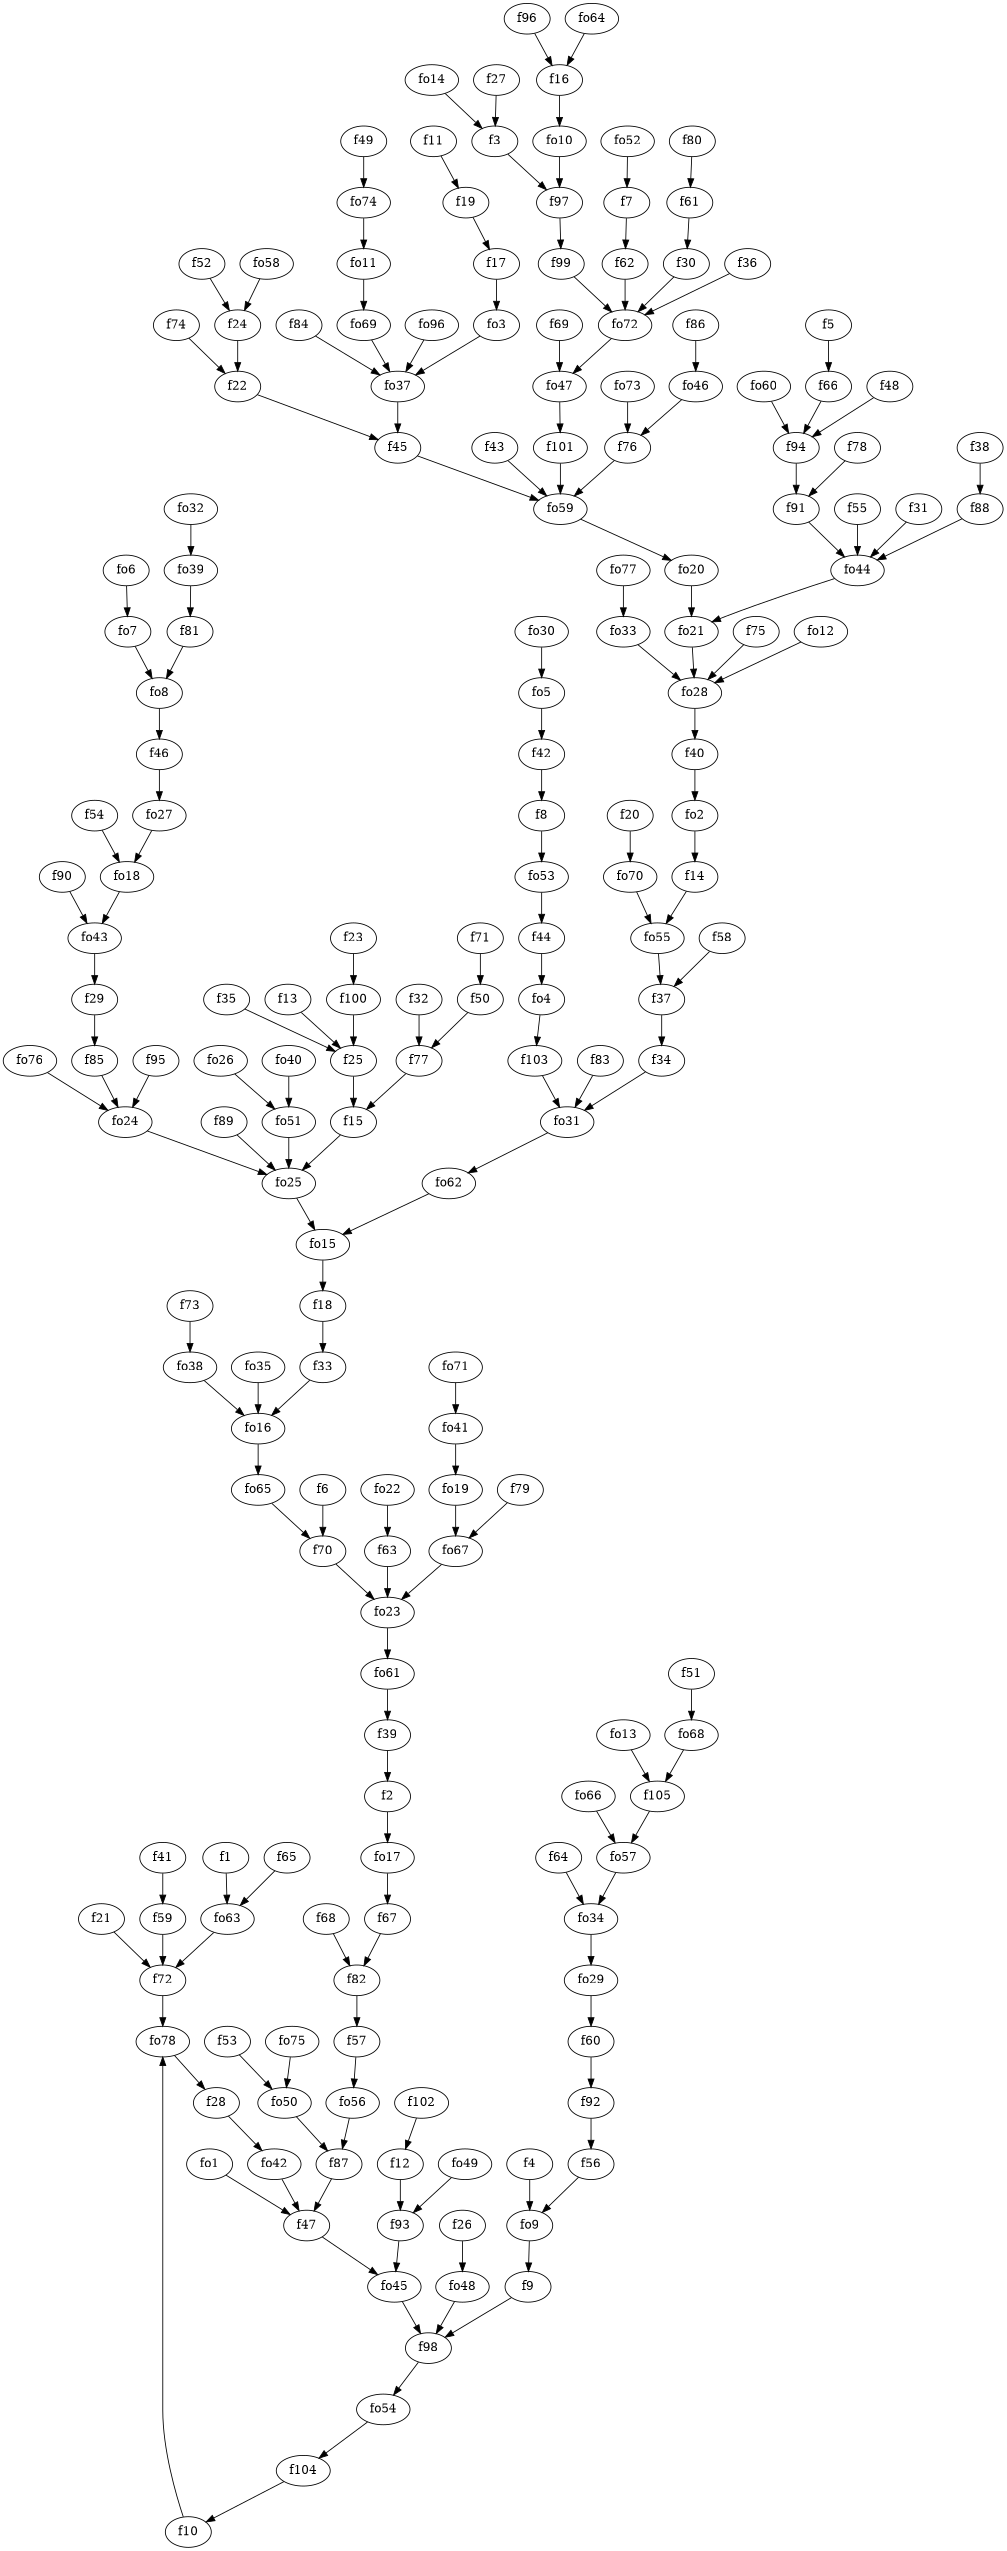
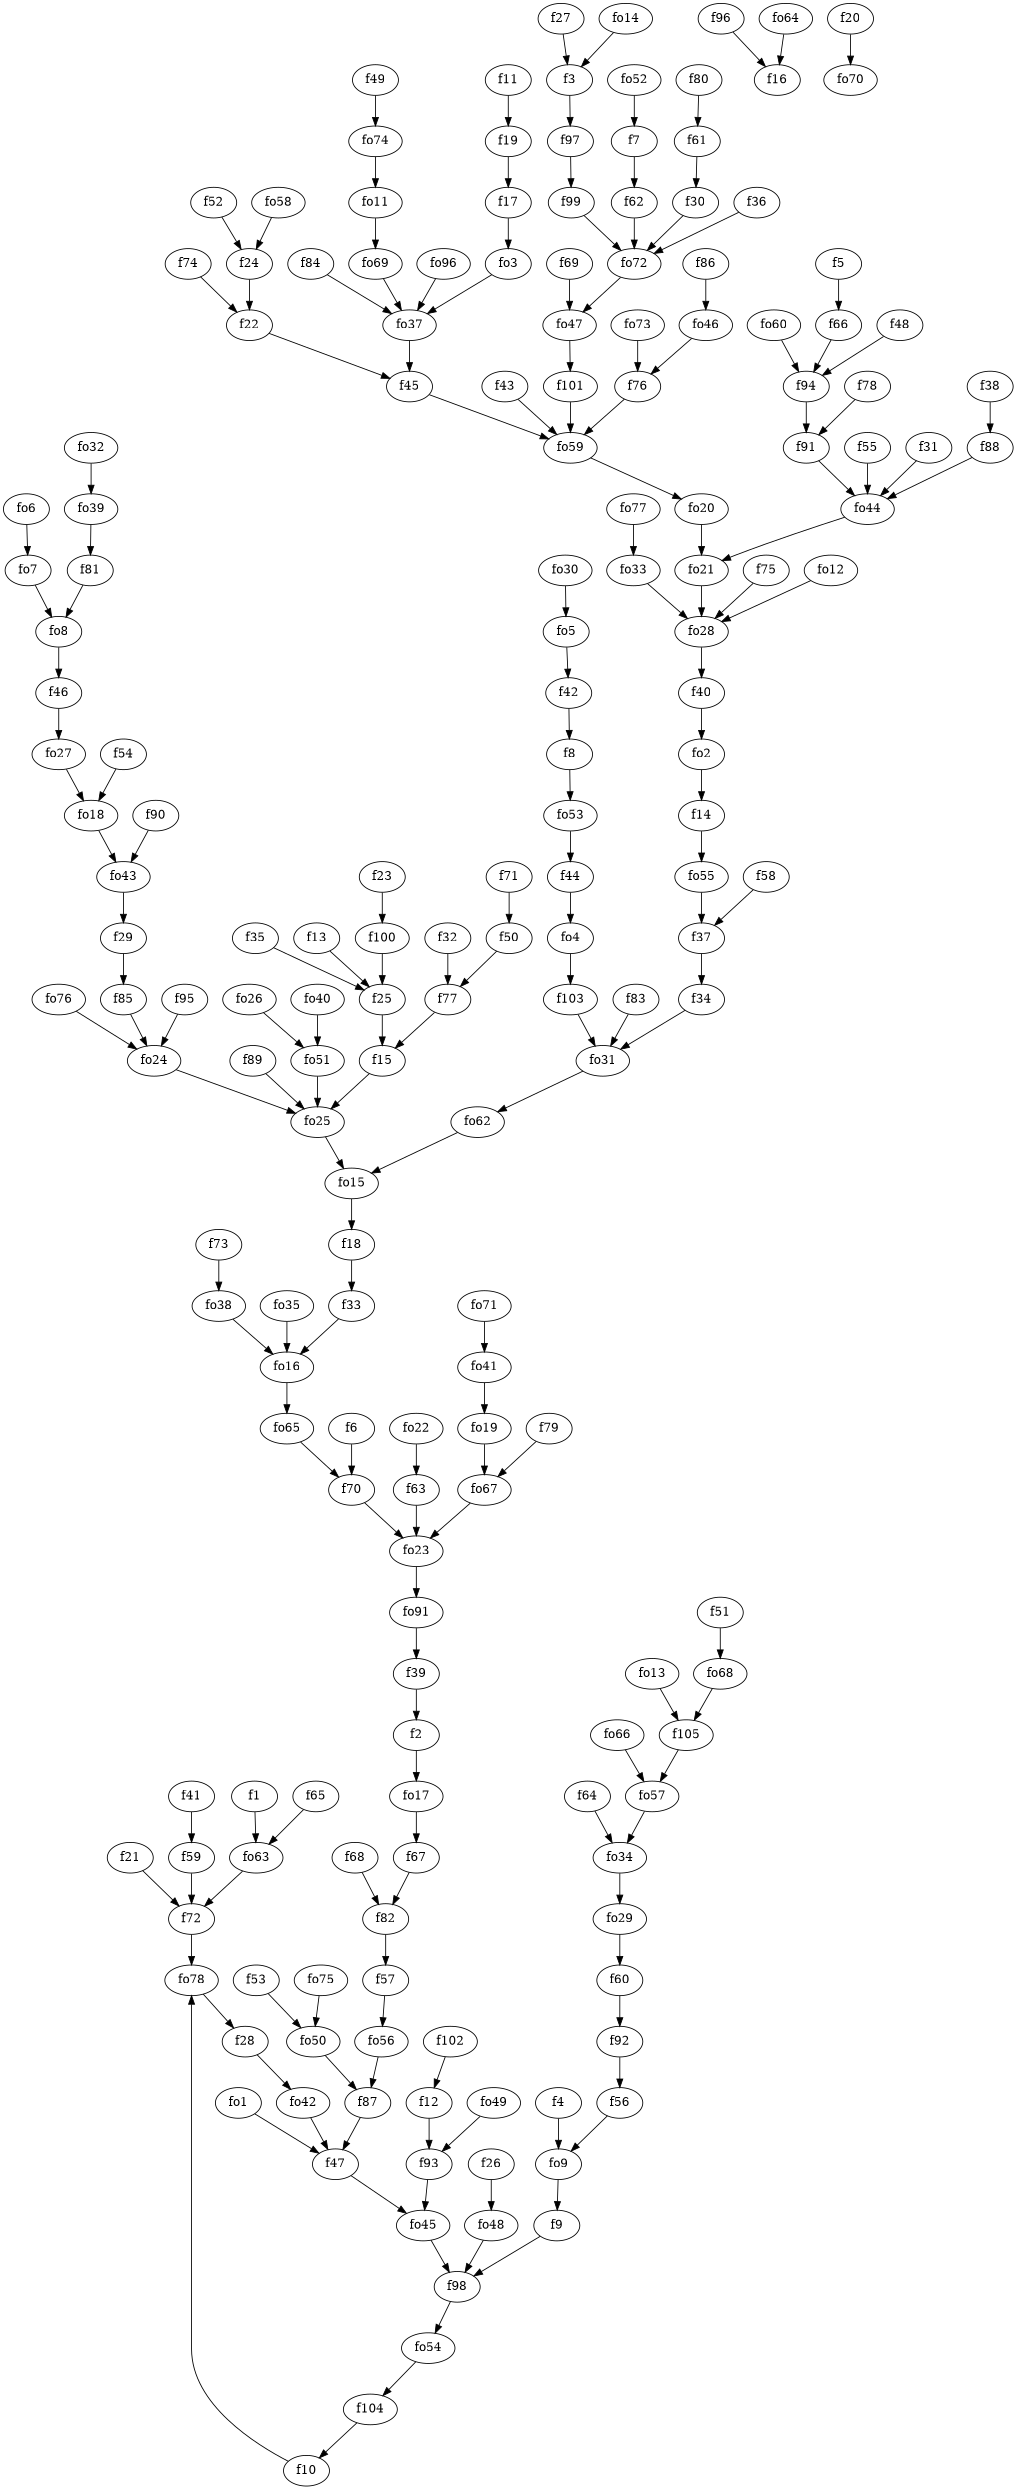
node "fo10": removed
edge "fo70" -> "fo55": removed
node "fo61": label "fo61" -> "fo91"
